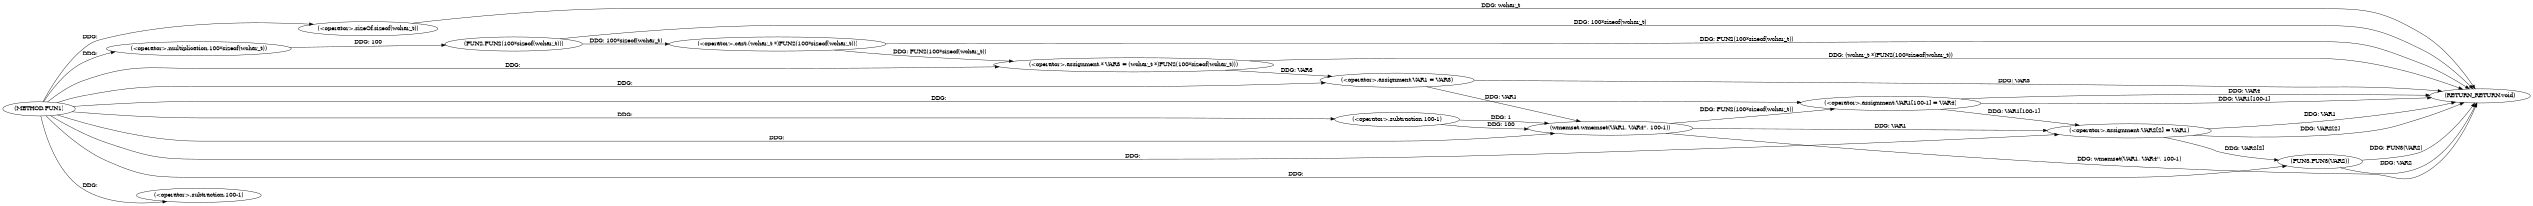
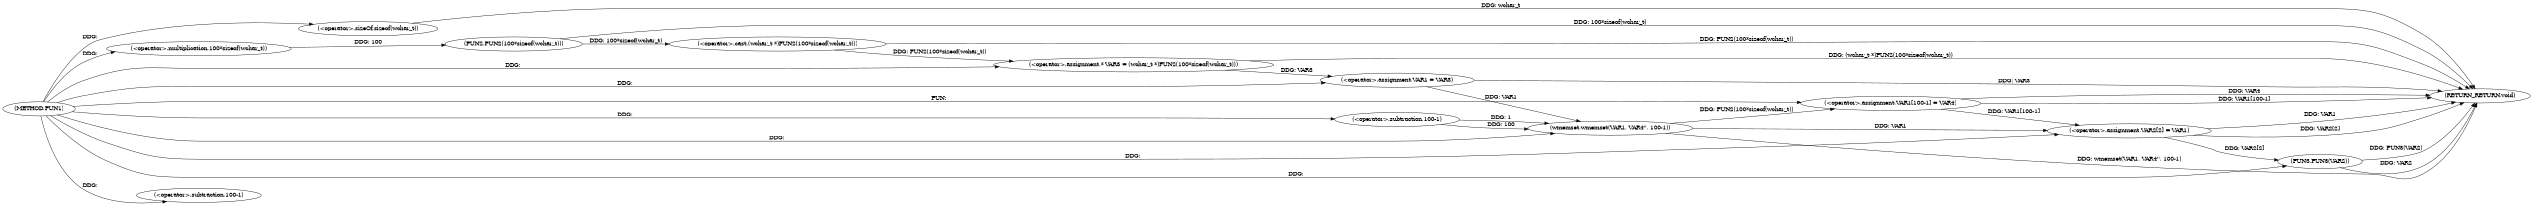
edge "(METHOD,FUN1)" -> "(<operator>.assignment,VAR1[100-1] = VAR4)": label "DDG: " -> "FUN: "
